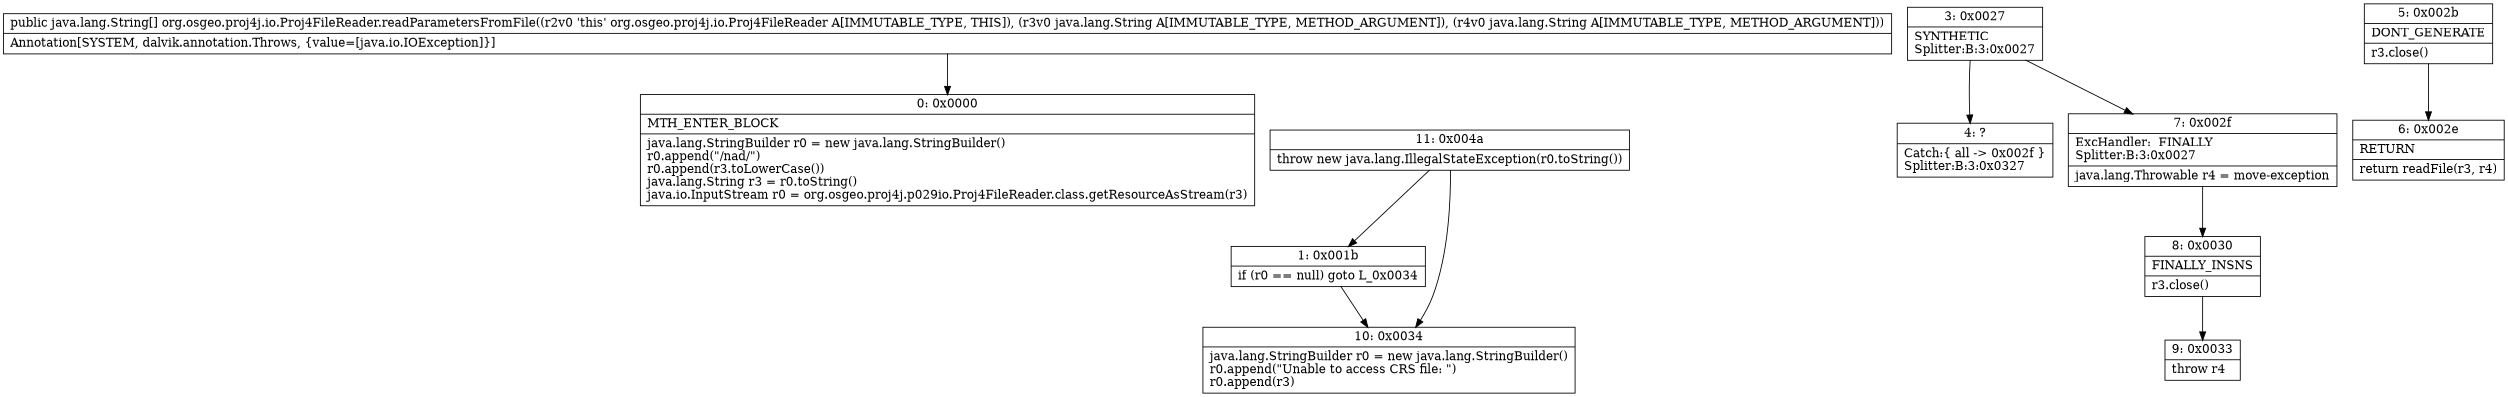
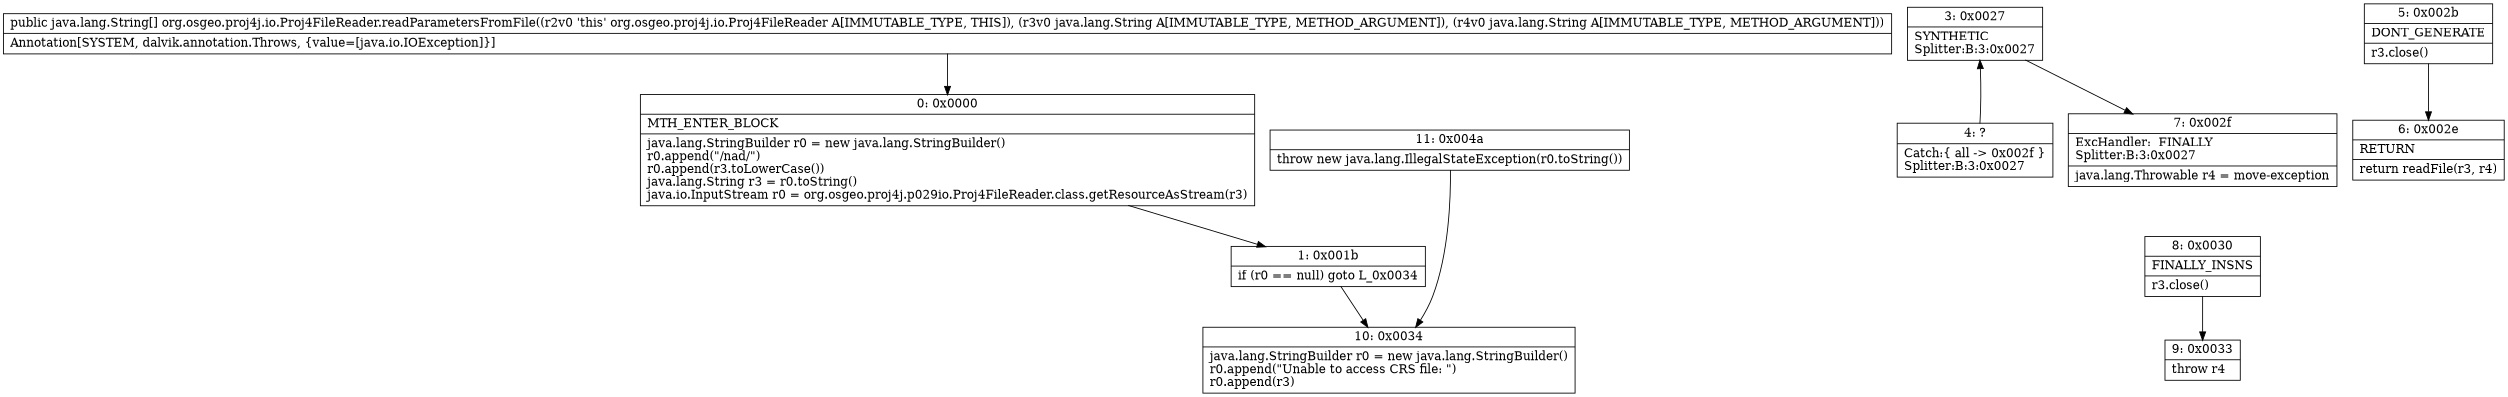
edge "3: 0x0027" -> "4: ?": reversed
node "4: ?": text "Splitter:B:3:0x0327" -> "Splitter:B:3:0x0027"
edge "11: 0x004a" -> "1: 0x001b": now "0: 0x0000" -> "1: 0x001b"
edge "7: 0x002f" -> "8: 0x0030": removed
